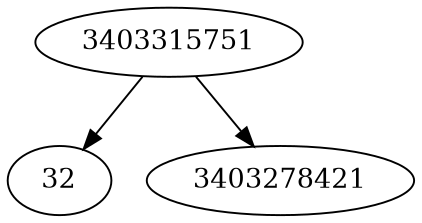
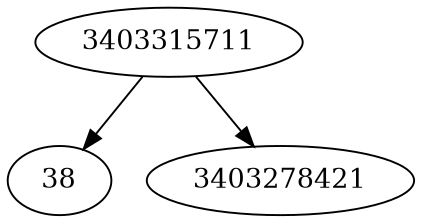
node "3403315751": label "3403315751" -> "3403315711"
node "32": label "32" -> "38"
